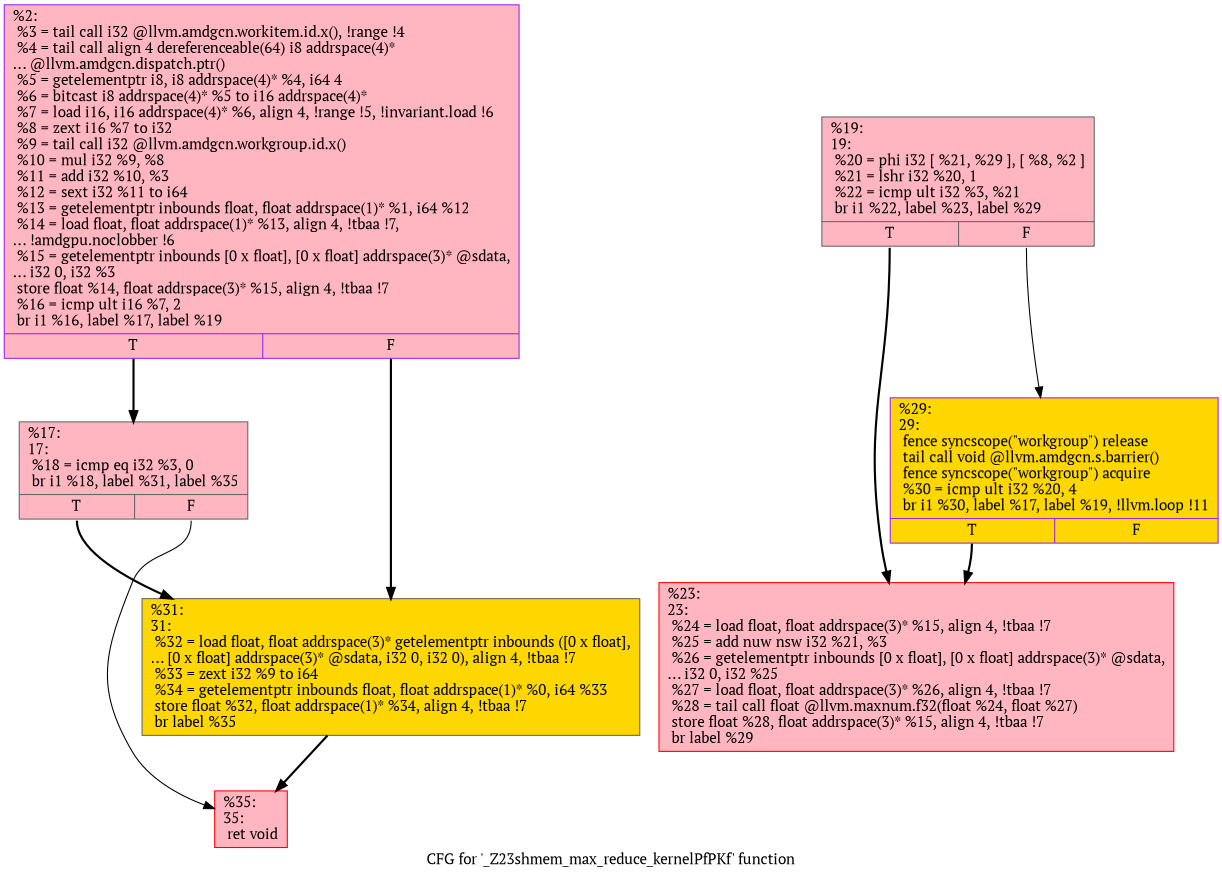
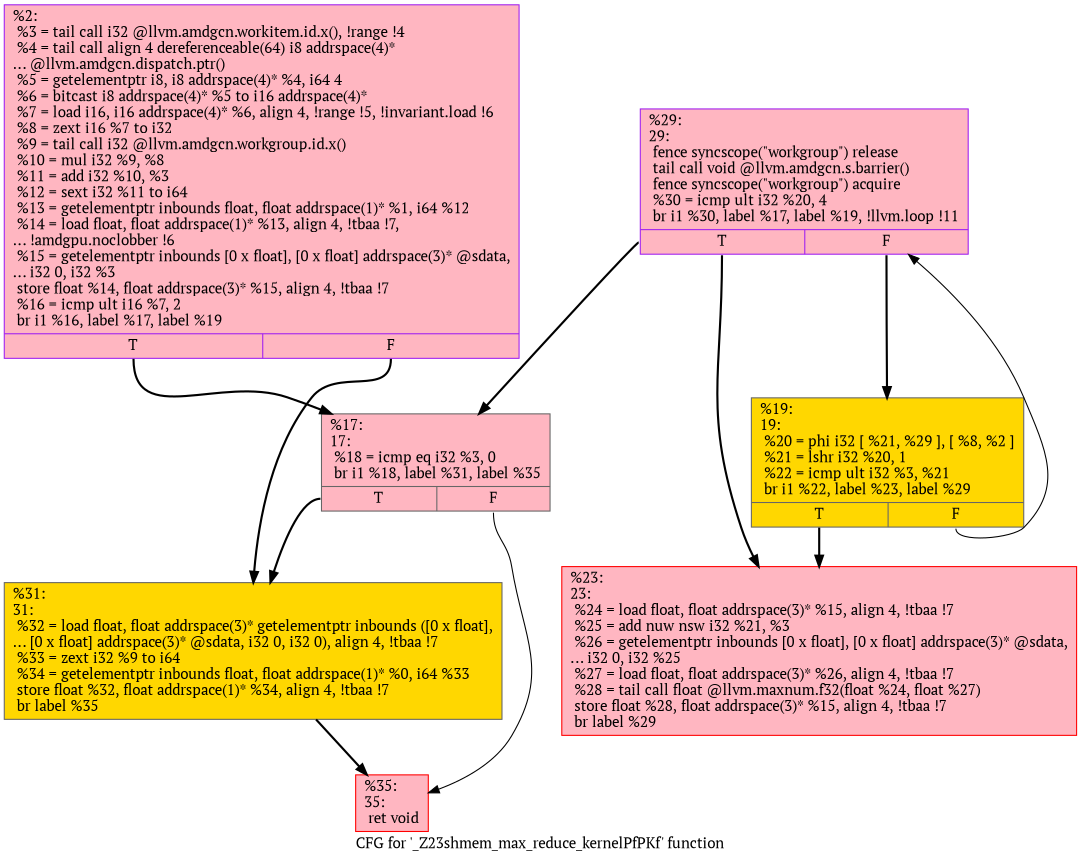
node "%19:": fillcolor lightpink -> gold
edge "%29:" -> "%19:": added
edge "%29:" -> "%17:": added
node "%29:": fillcolor gold -> lightpink
